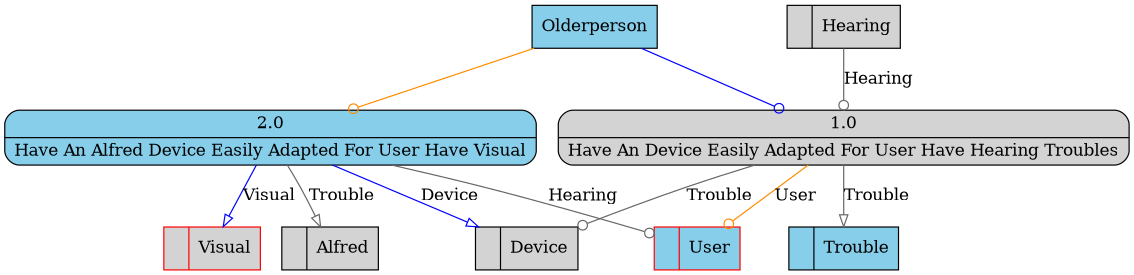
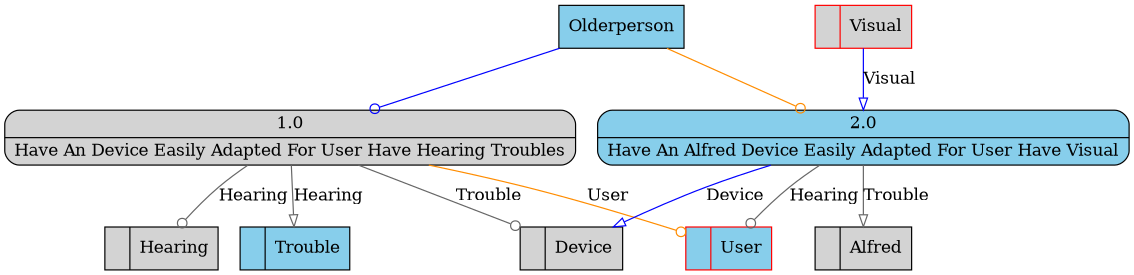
edge "Hearing" -> "1.0": reversed
edge "2.0" -> "Visual": reversed
edge "1.0" -> "Trouble": label "Trouble" -> "Hearing"
